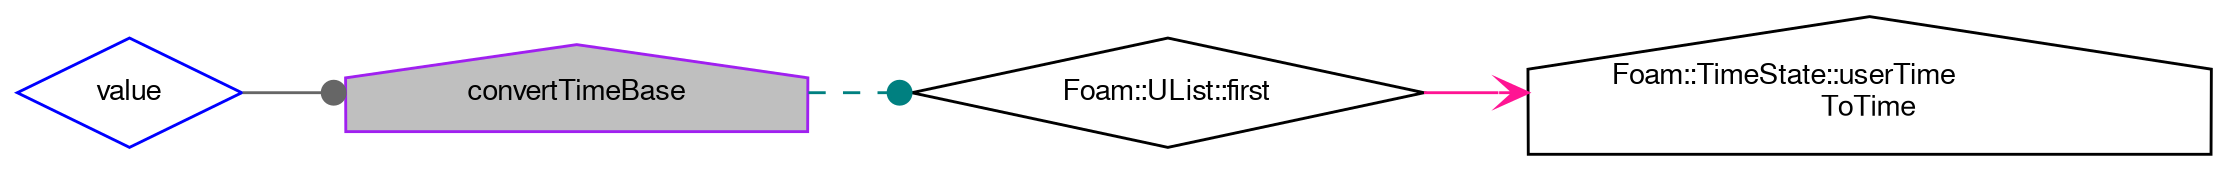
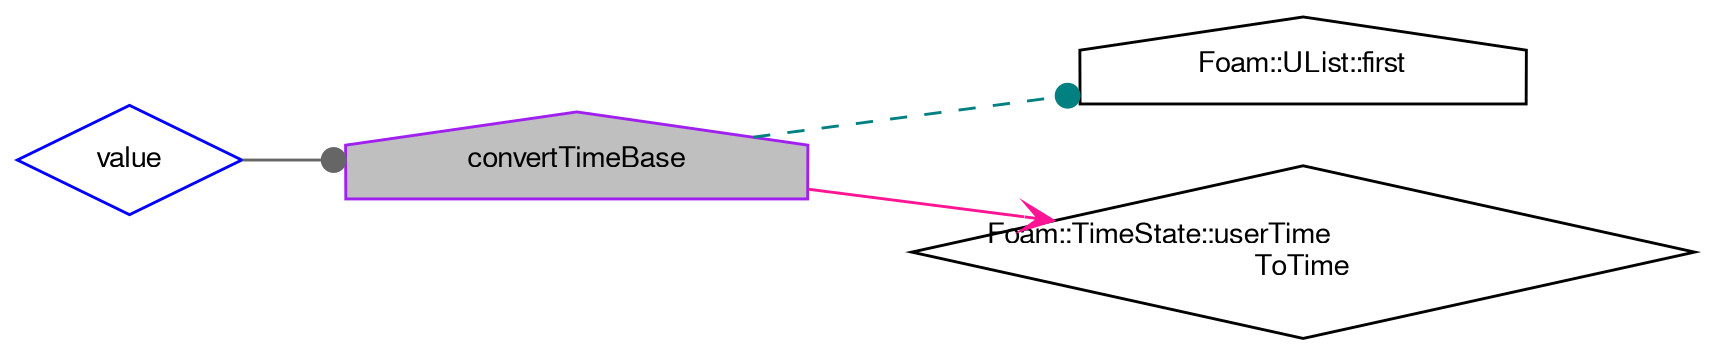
node "Foam::UList::first": shape diamond -> house
edge "Foam::UList::first" -> "Foam::TimeState::userTime ToTime": now "convertTimeBase" -> "Foam::TimeState::userTime ToTime"
node "Foam::TimeState::userTime ToTime": shape house -> diamond
